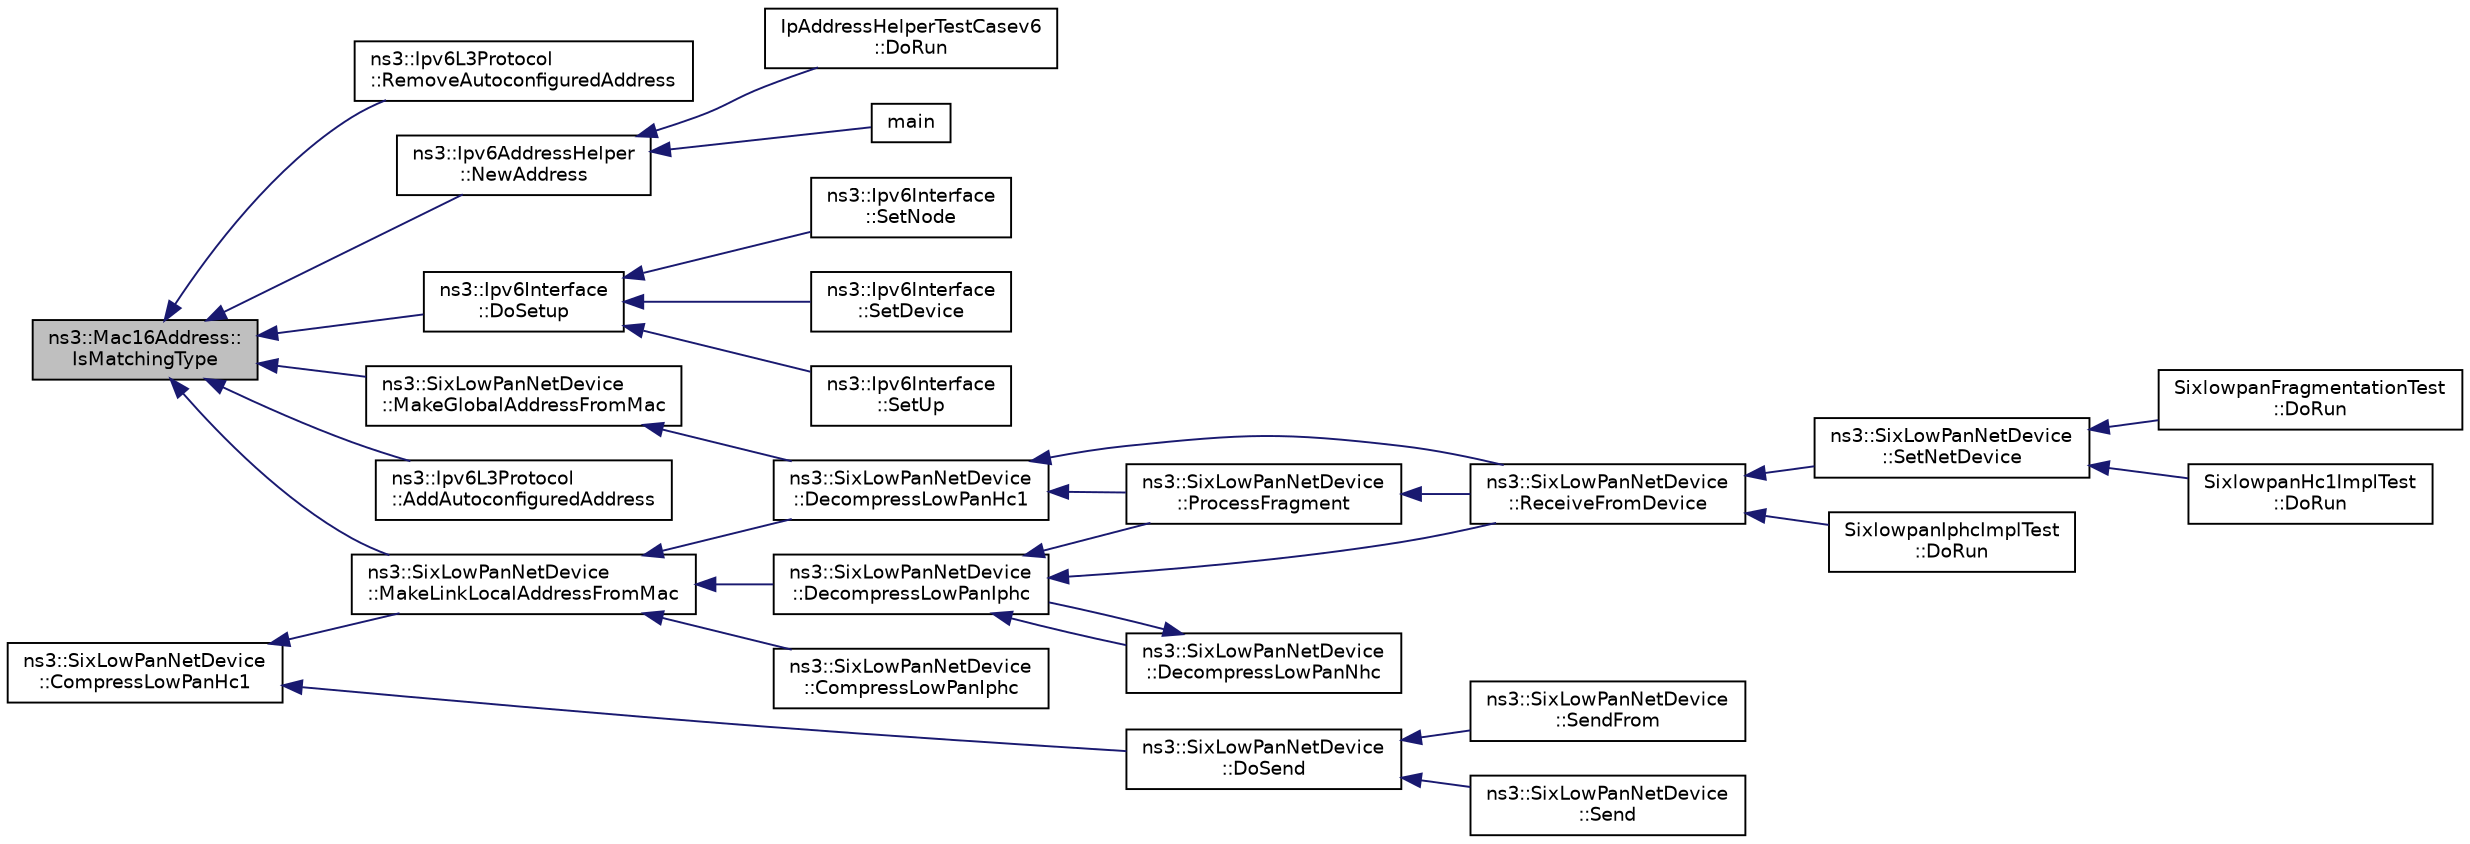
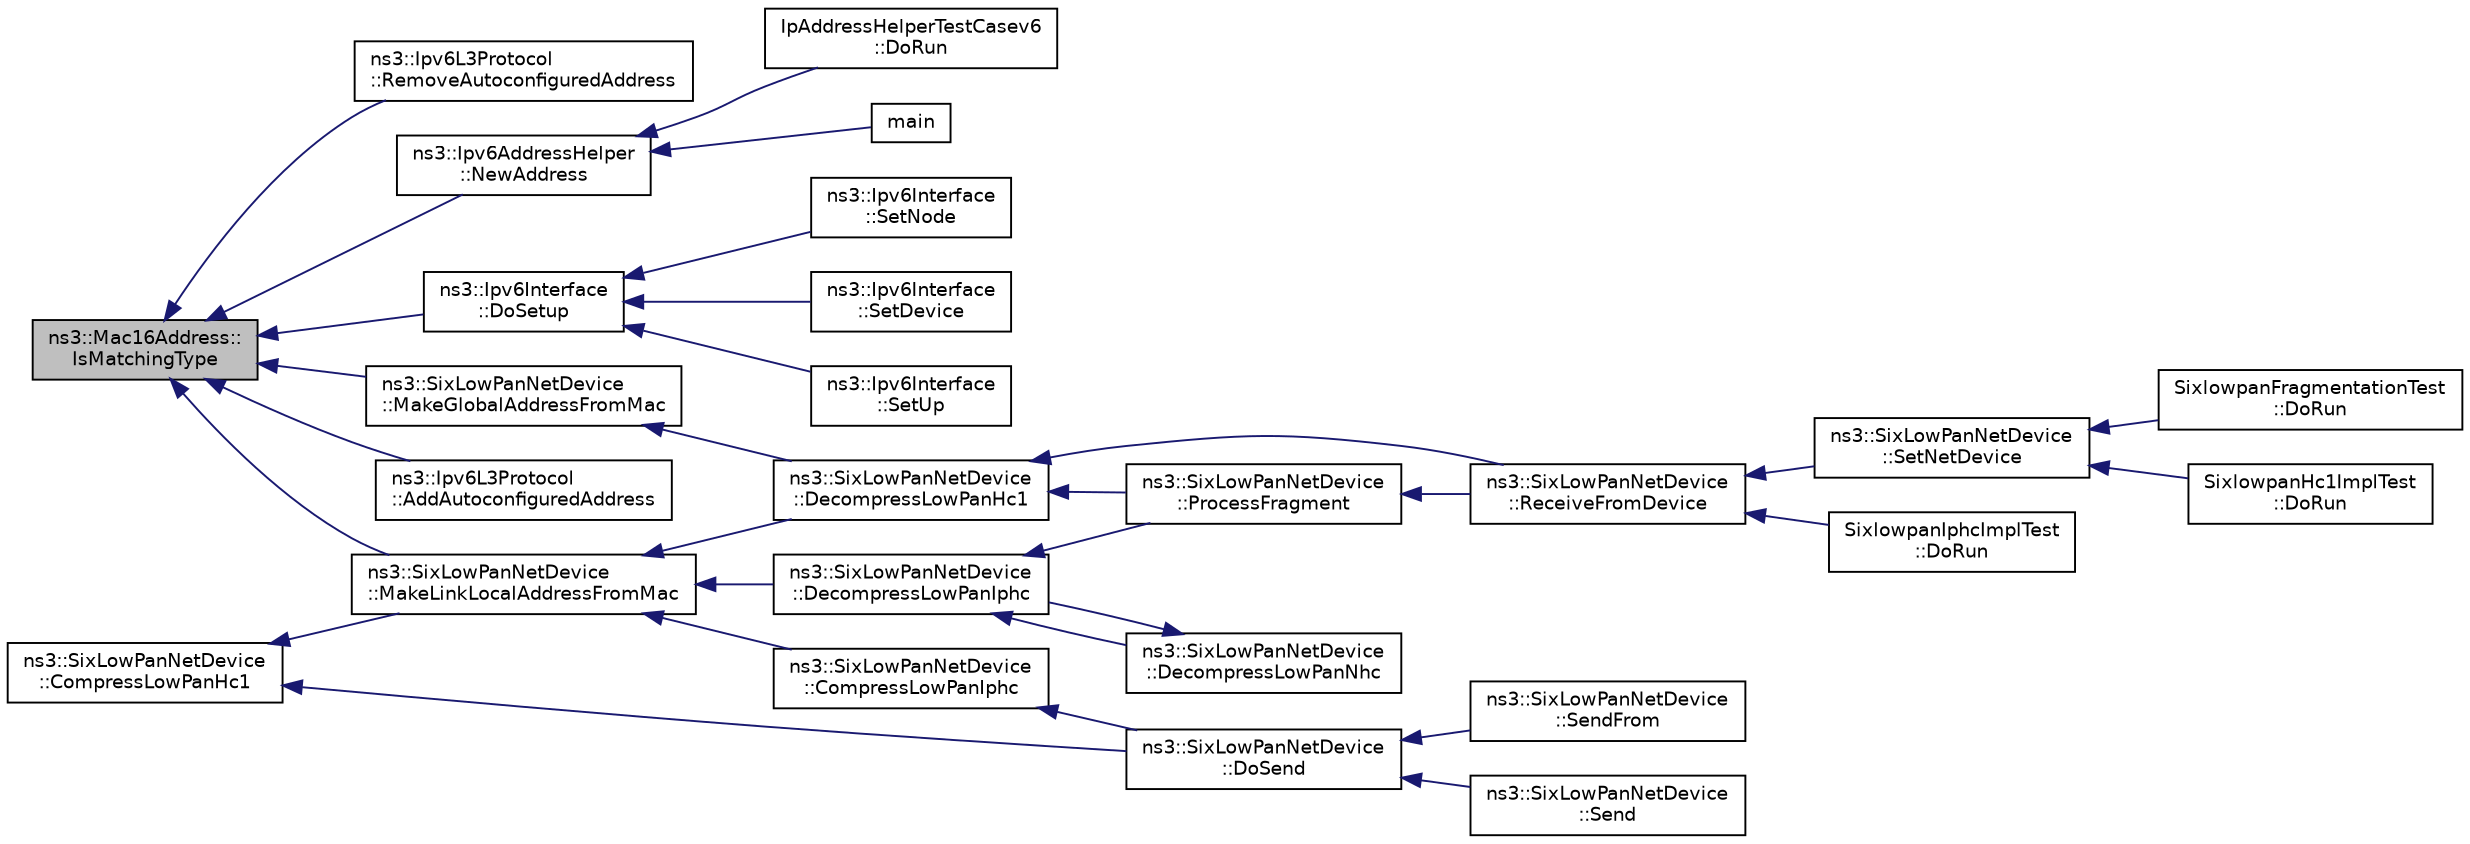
edge "ns3::SixLowPanNetDevice ::ReceiveFromDevice" -> "ns3::SixLowPanNetDevice ::DecompressLowPanIphc": removed
edge "ns3::SixLowPanNetDevice ::DoSend" -> "ns3::SixLowPanNetDevice ::CompressLowPanIphc": added
